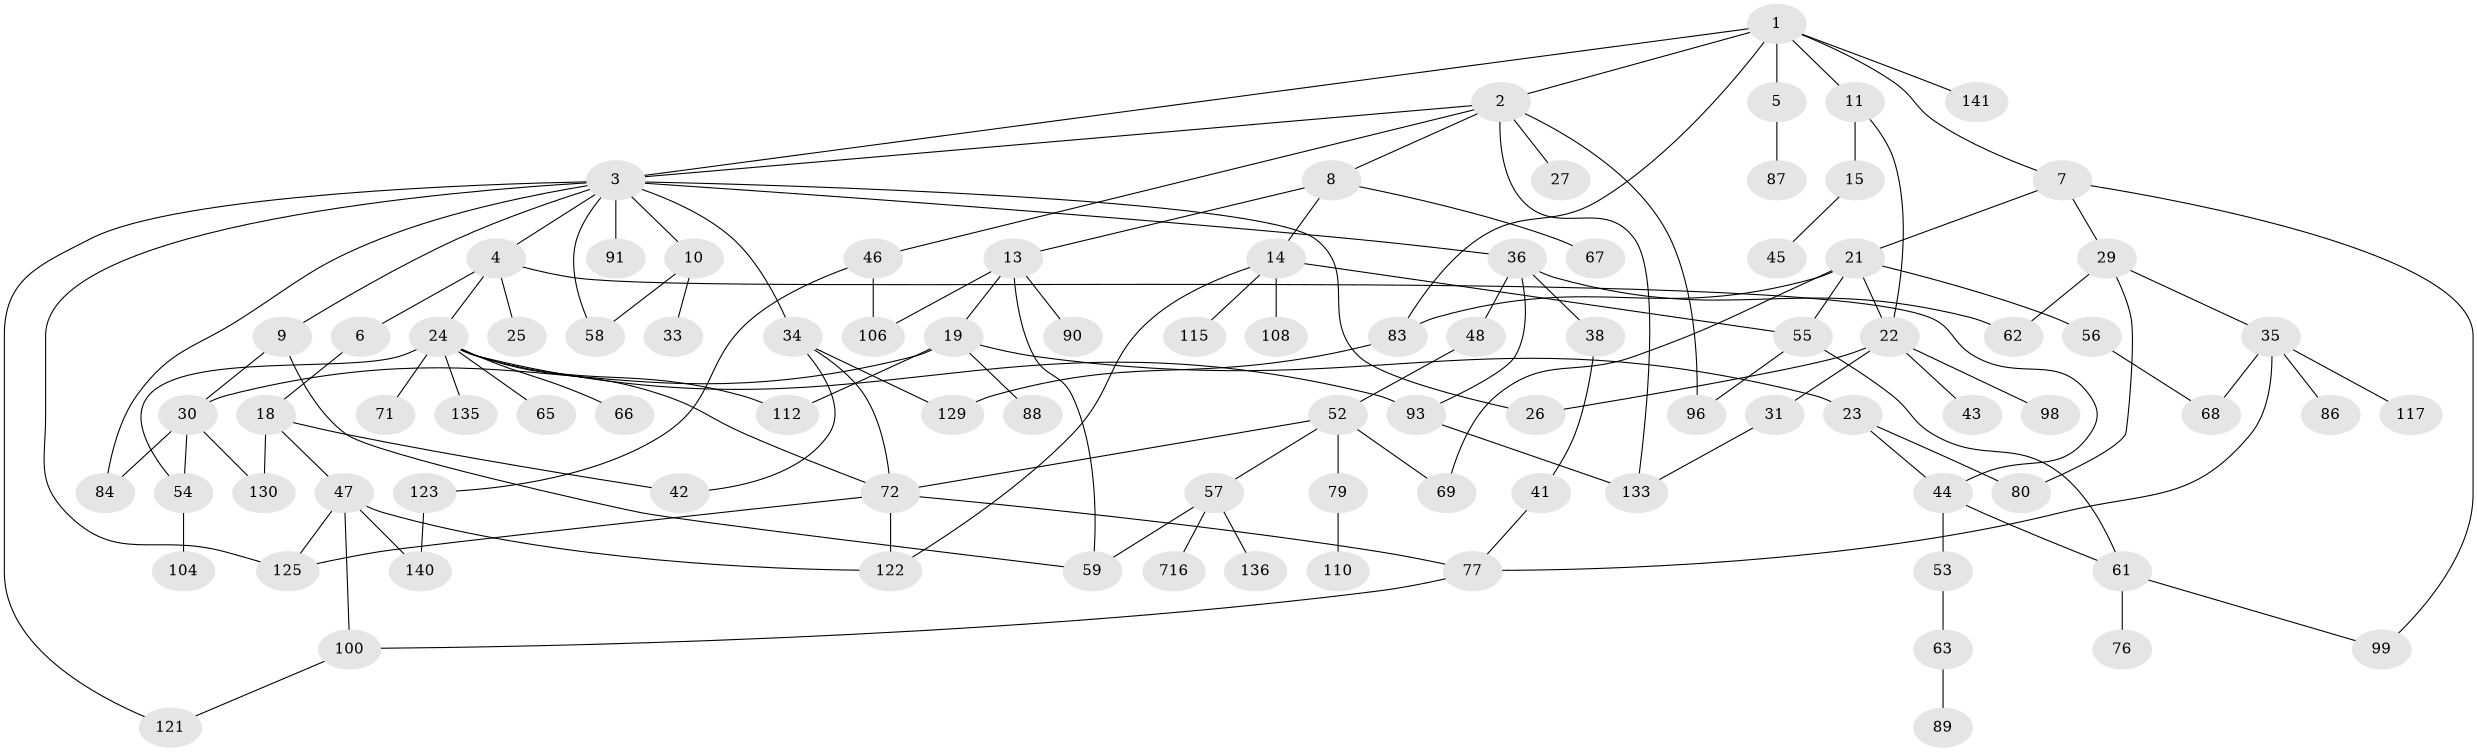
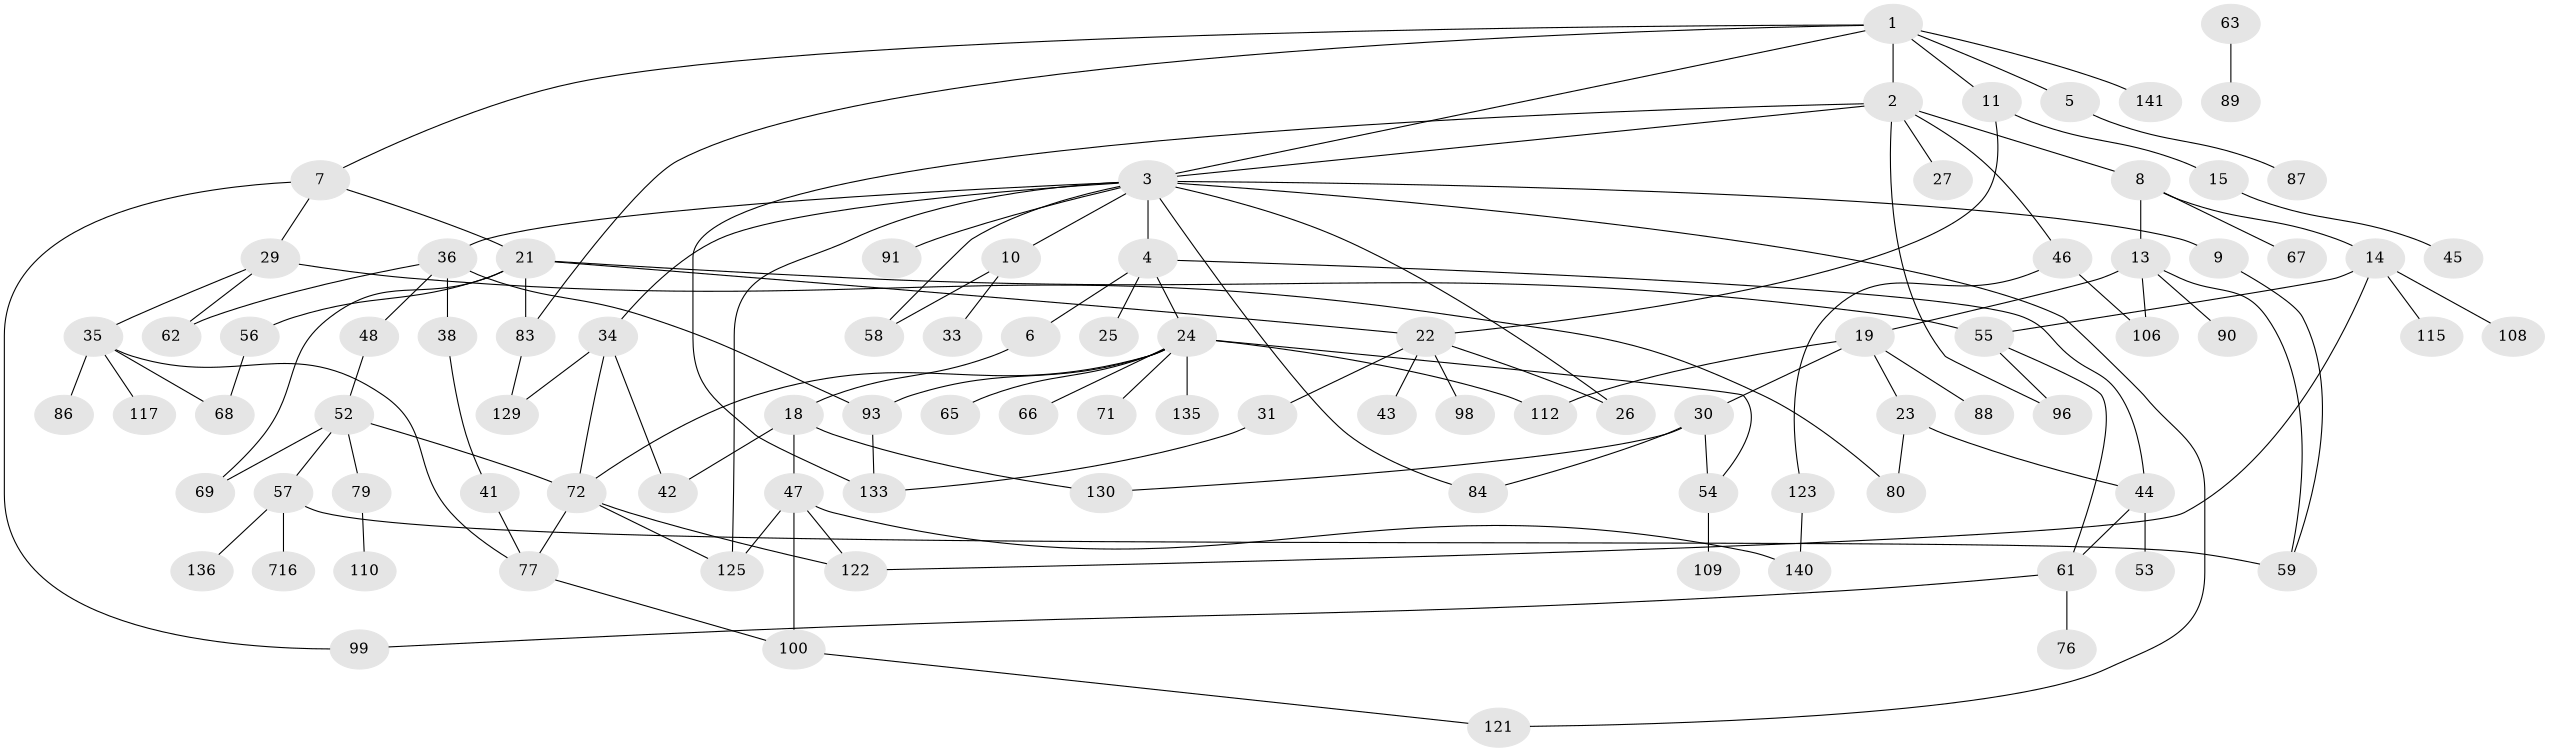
edge "9" -- "30": removed
node "104": label "104" -> "109"
edge "53" -- "63": removed
